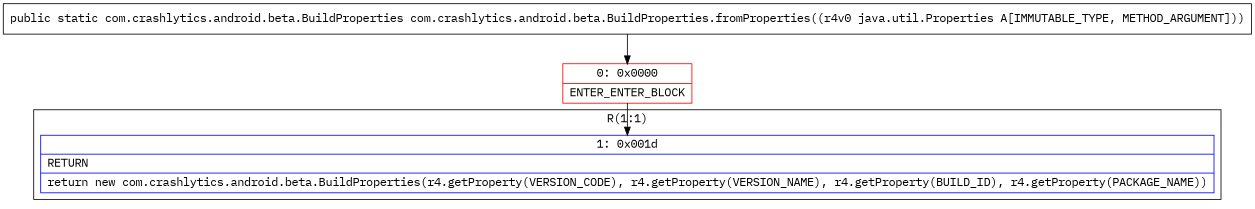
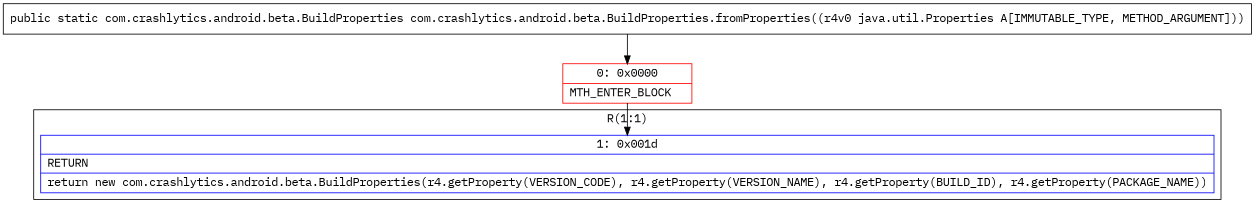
node "0: 0x0000": text "ENTER_ENTER_BLOCK" -> "MTH_ENTER_BLOCK"
